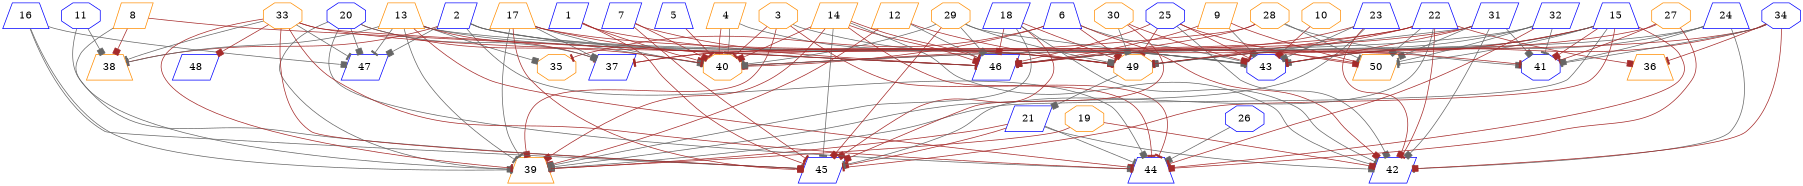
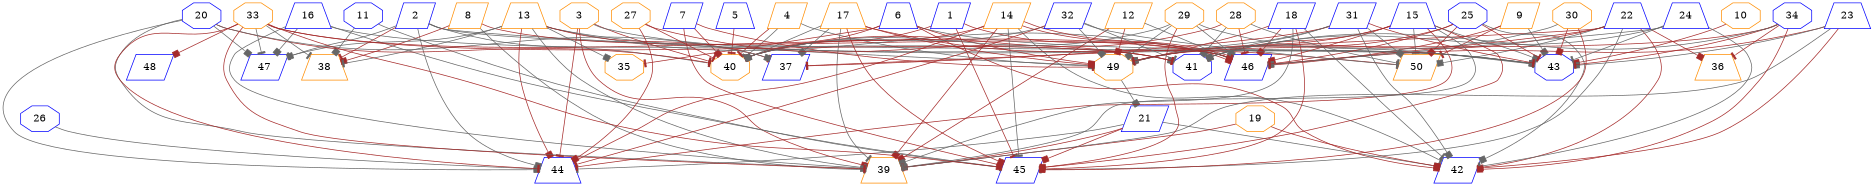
edge "16" -> "41": added
edge "28" -> "46": arrowhead box -> tee
edge "1" -> "46": arrowhead tee -> box
